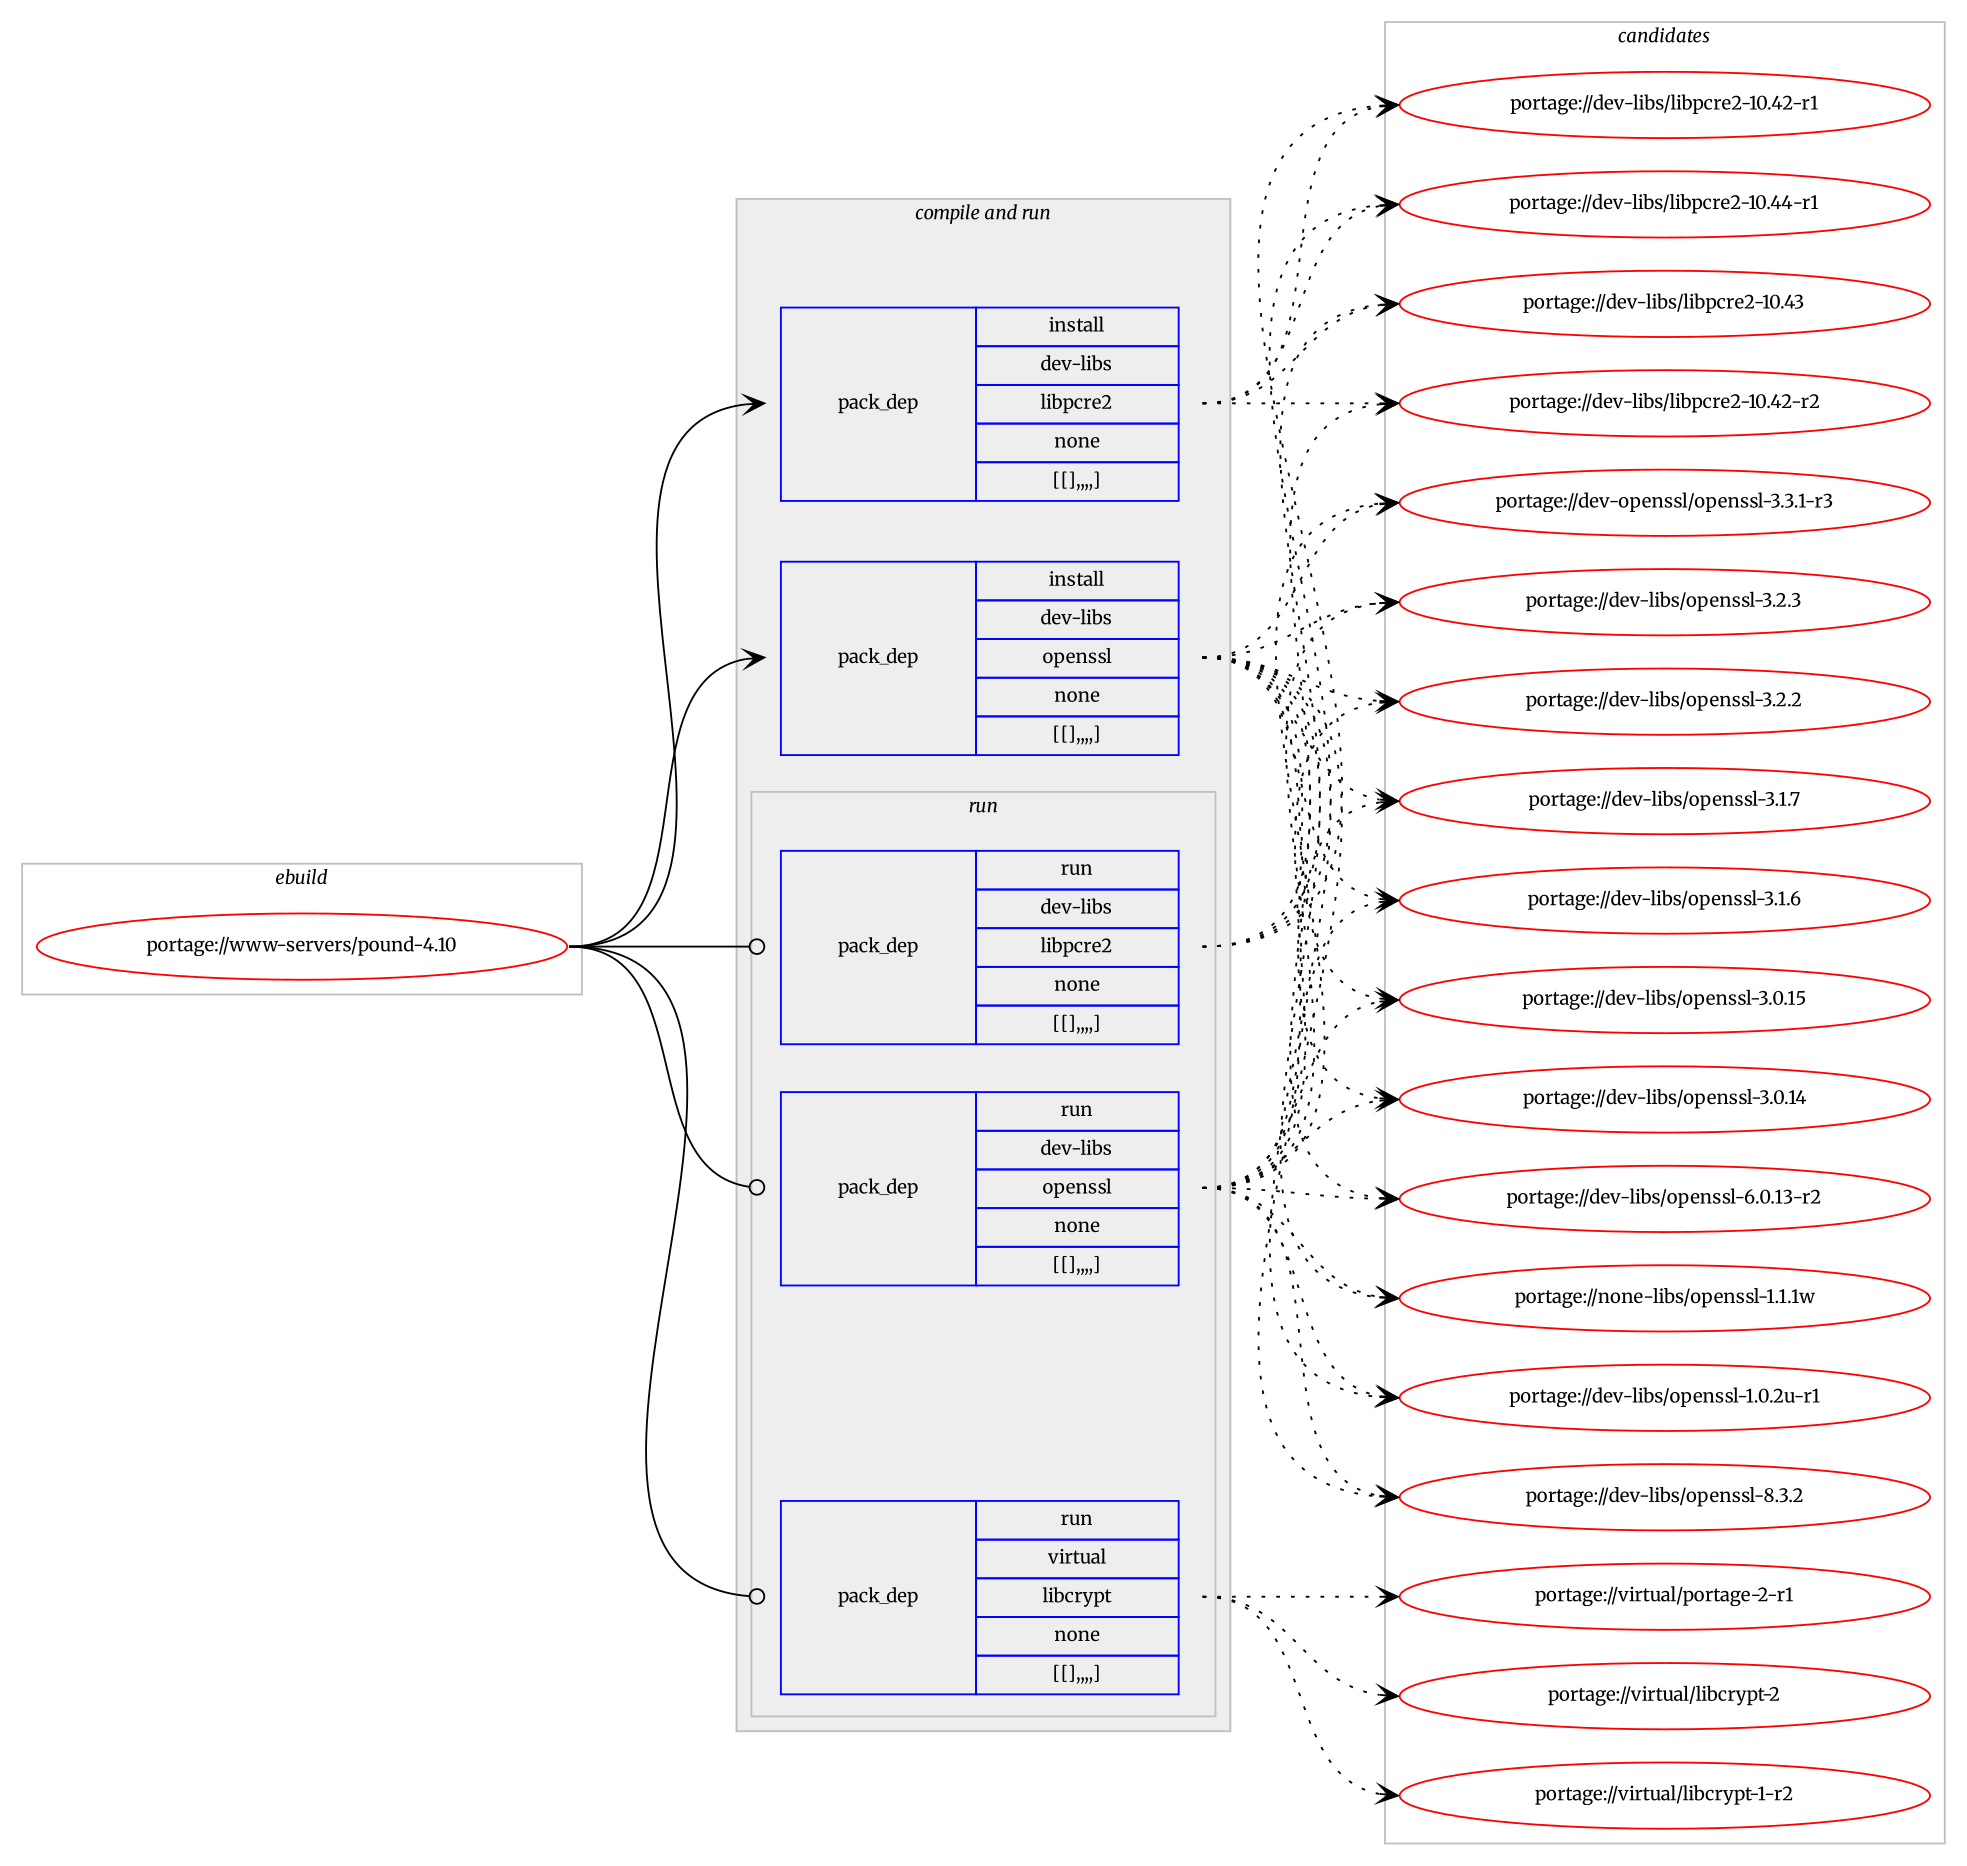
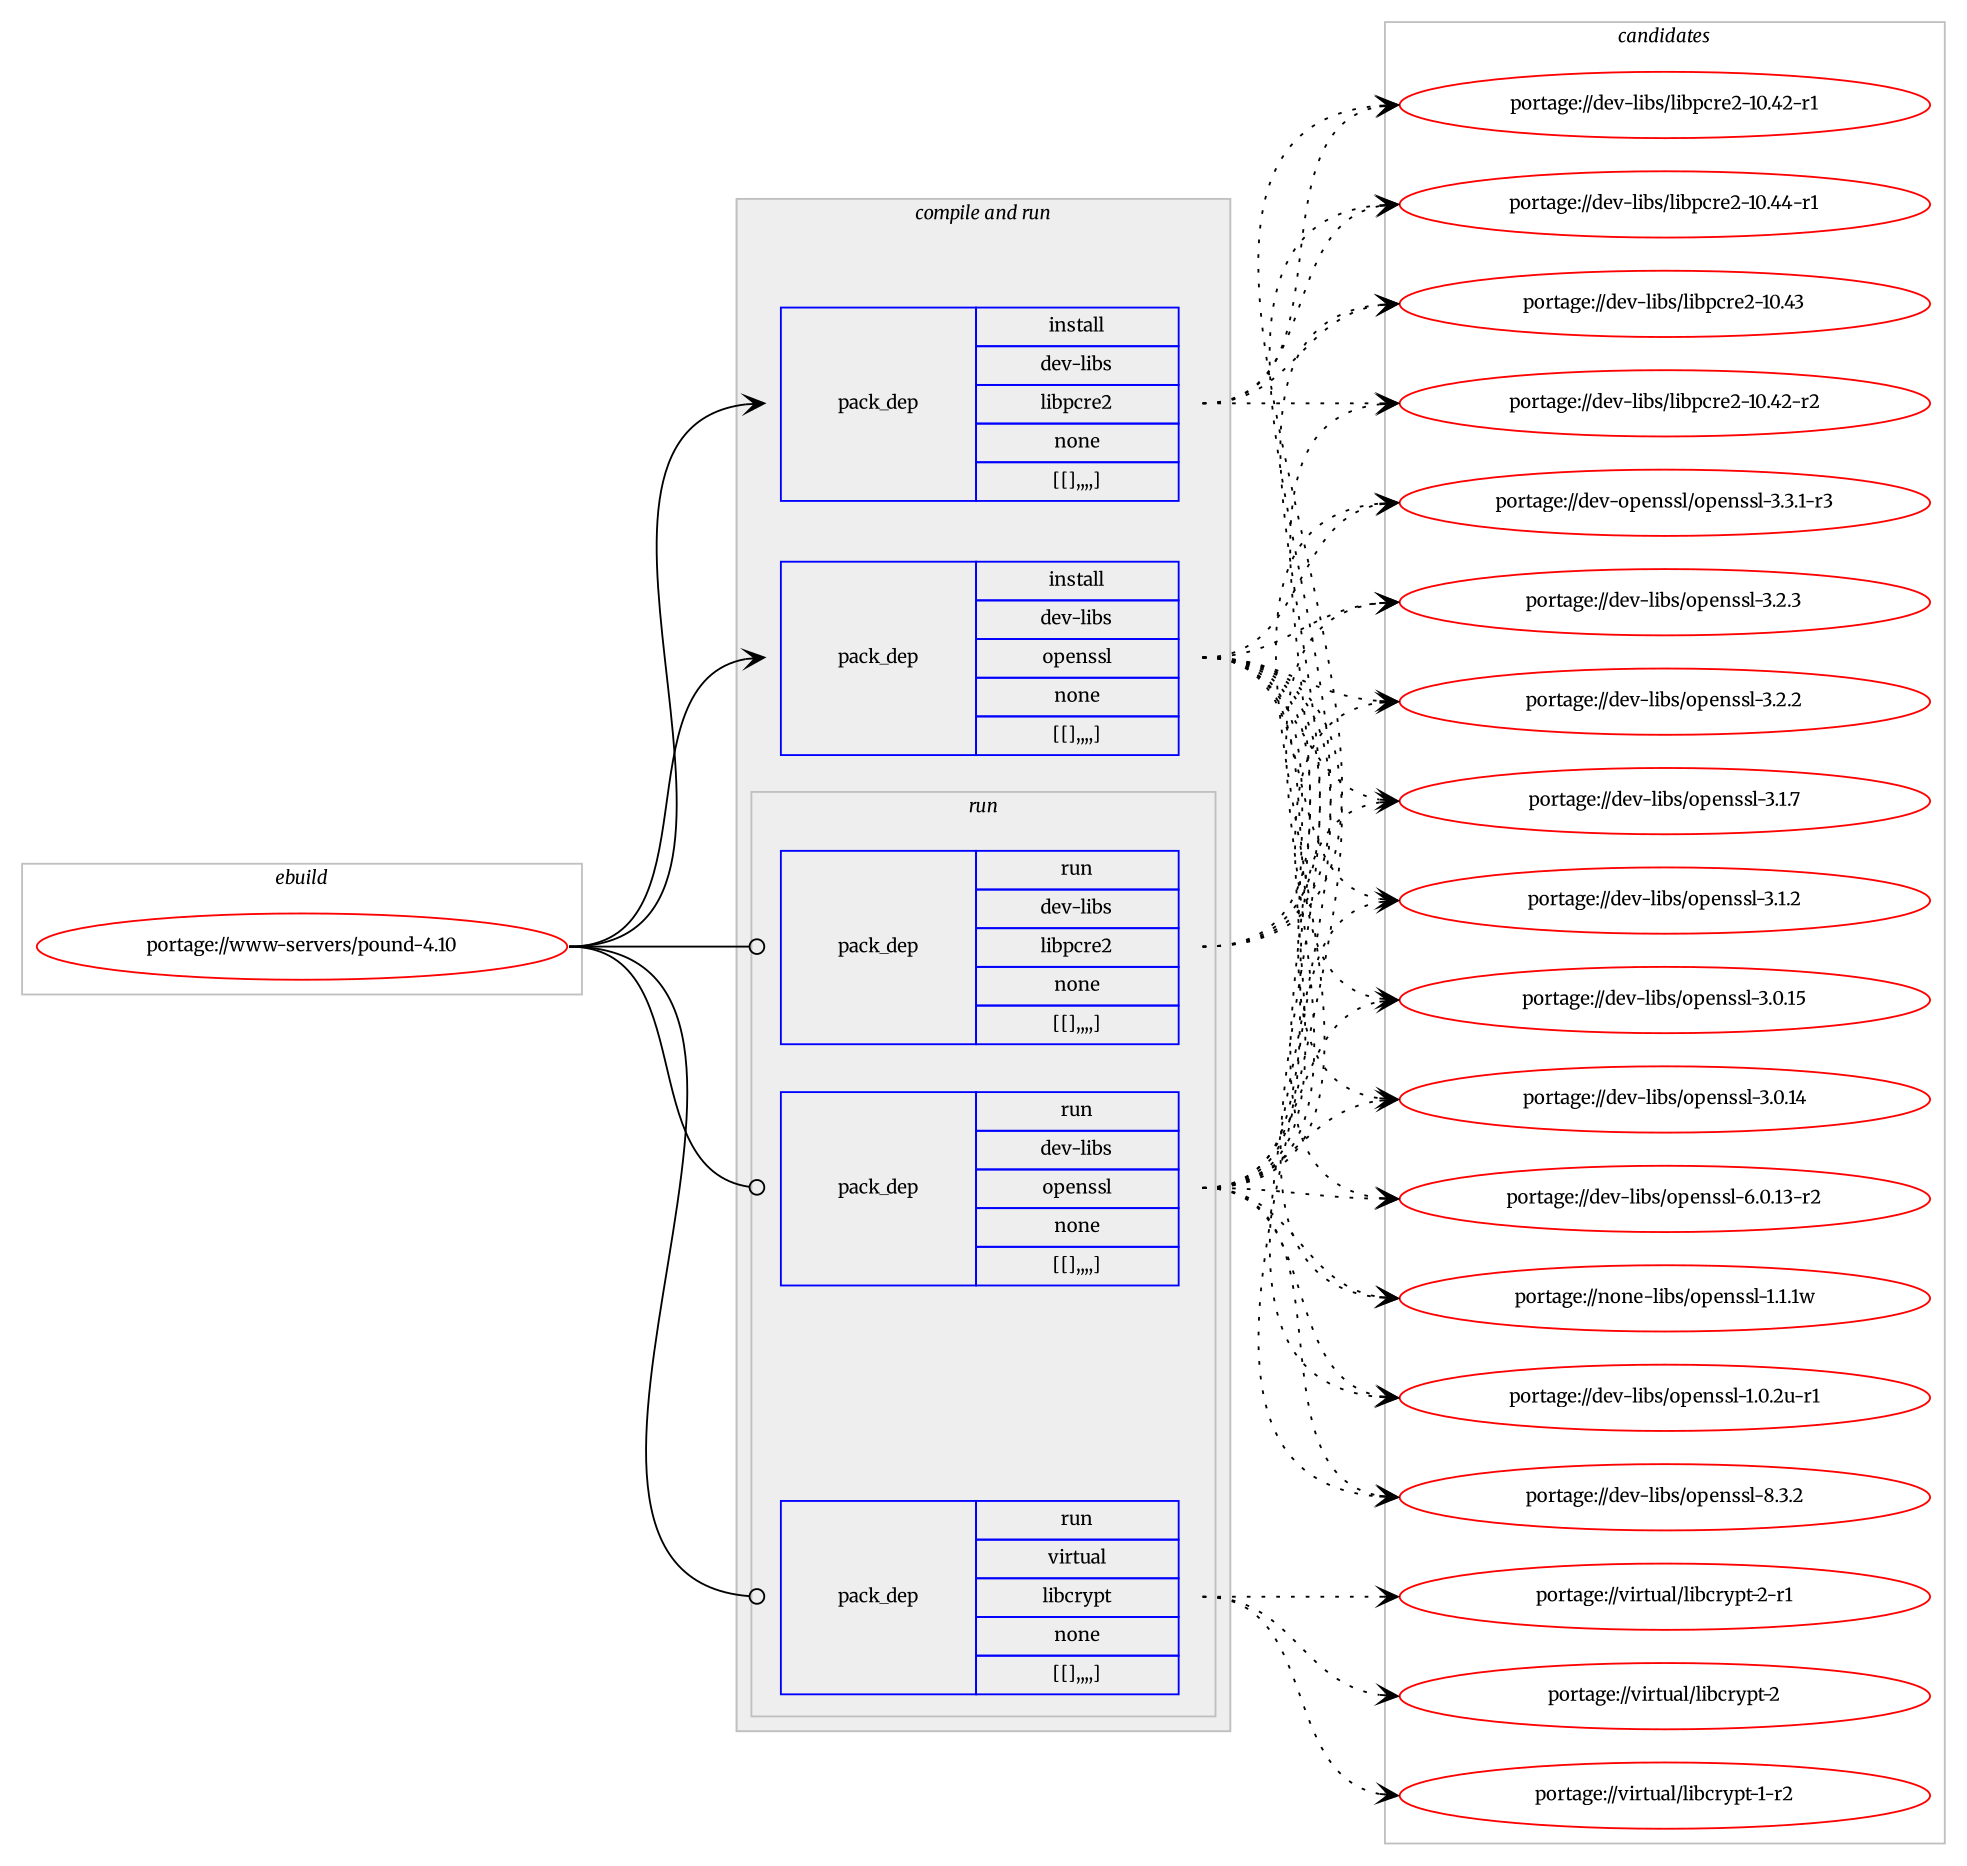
node "portage://dev-libs/openssl-3.1.6": label "portage://dev-libs/openssl-3.1.6" -> "portage://dev-libs/openssl-3.1.2"
node "portage://virtual/portage-2-r1": label "portage://virtual/portage-2-r1" -> "portage://virtual/libcrypt-2-r1"
